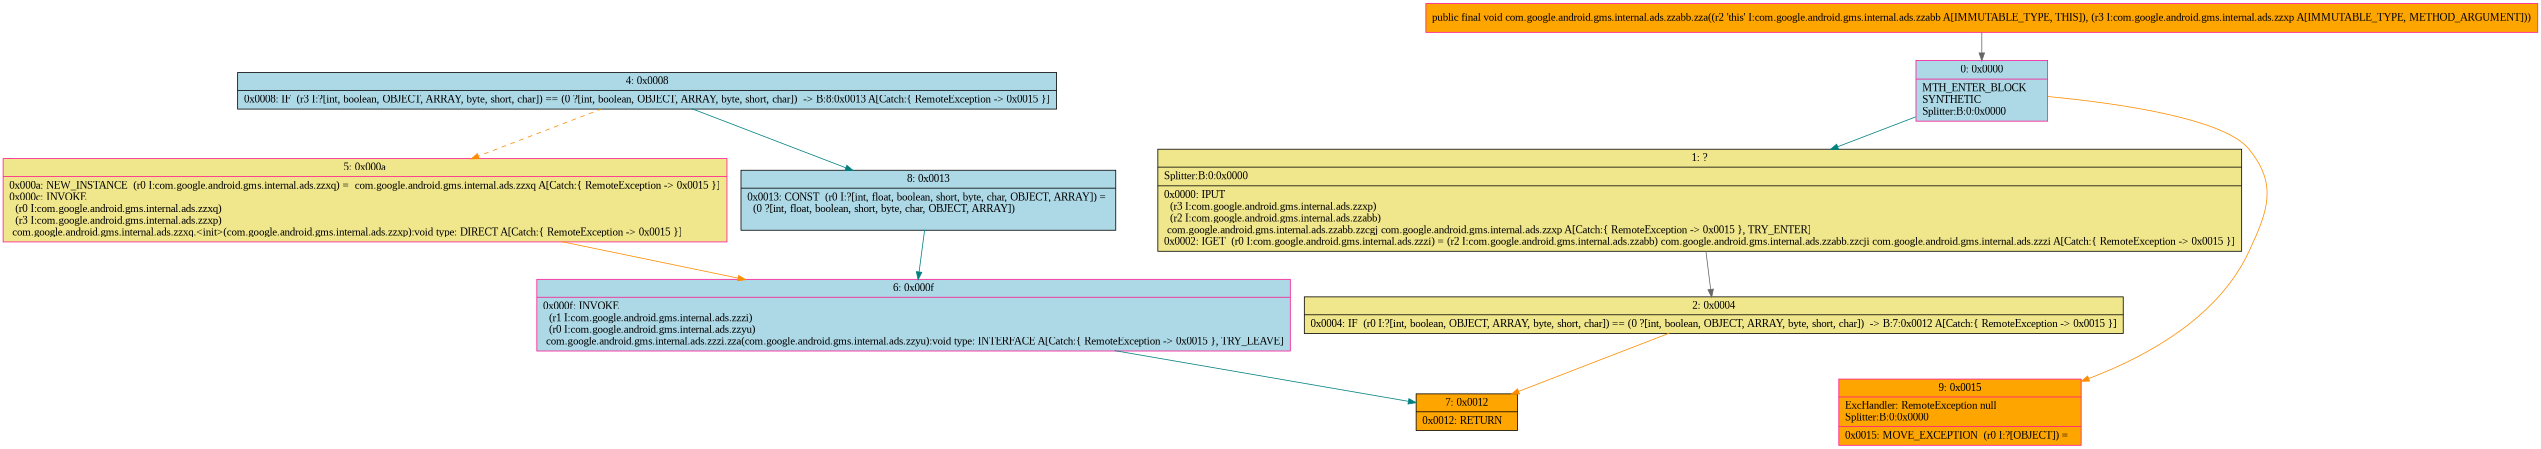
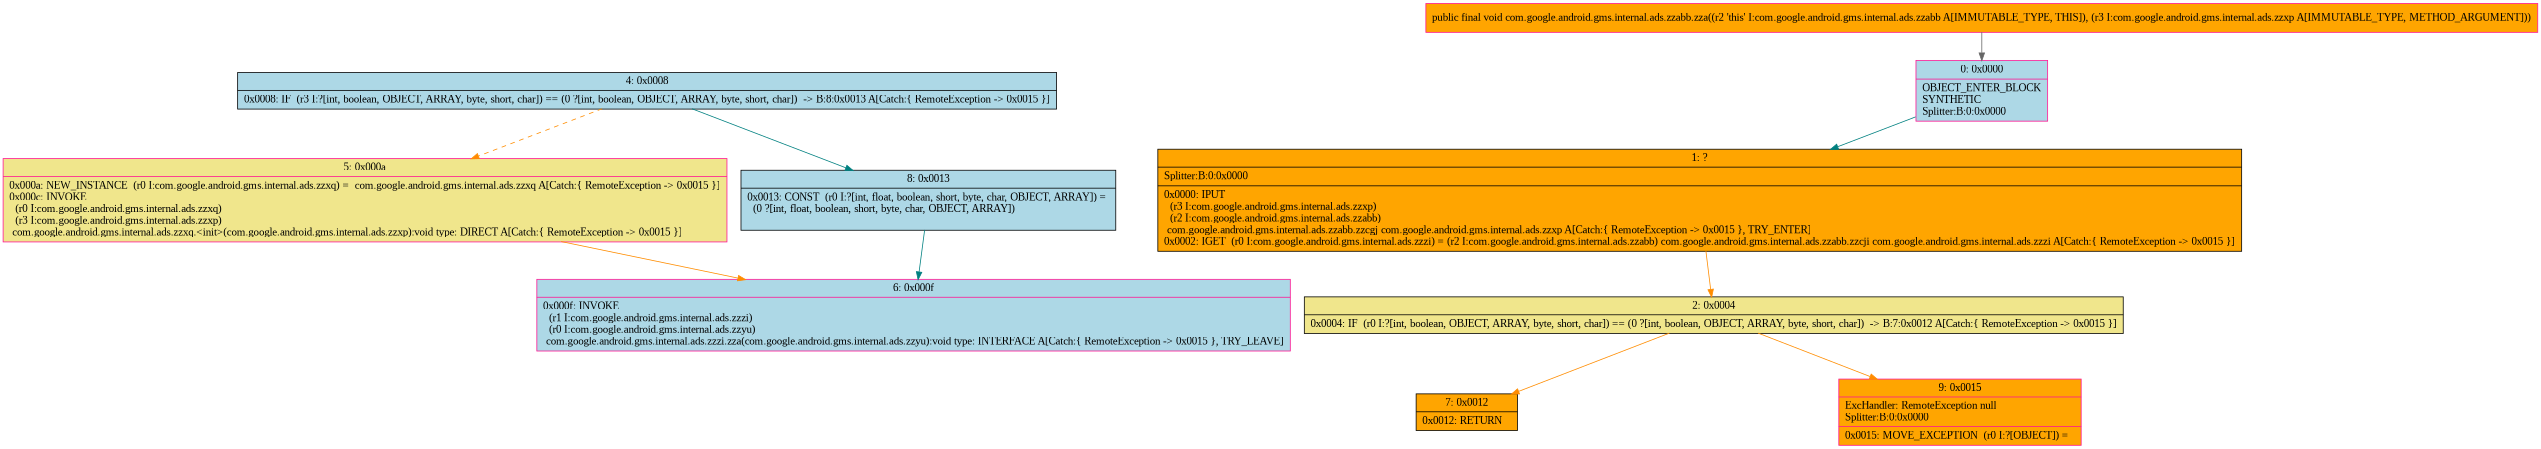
node "0: 0x0000": text "MTH_ENTER_BLOCK" -> "OBJECT_ENTER_BLOCK"
edge "0: 0x0000" -> "9: 0x0015": now "2: 0x0004" -> "9: 0x0015"
node "1: ?": fillcolor khaki -> orange
edge "1: ?" -> "2: 0x0004": color gray40 -> darkorange
edge "6: 0x000f" -> "7: 0x0012": removed
